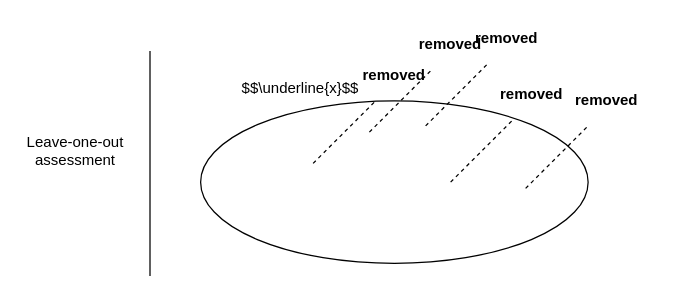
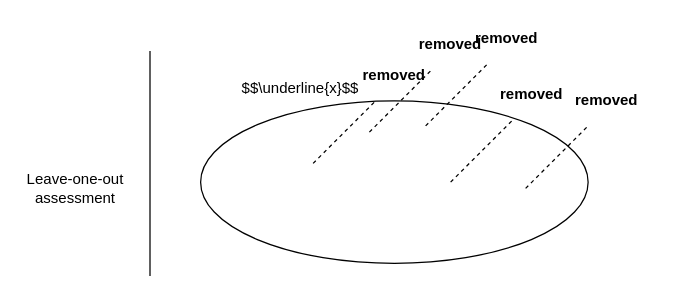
node "Leave-one-out assessment": moved (76, 151) -> (76, 188)
